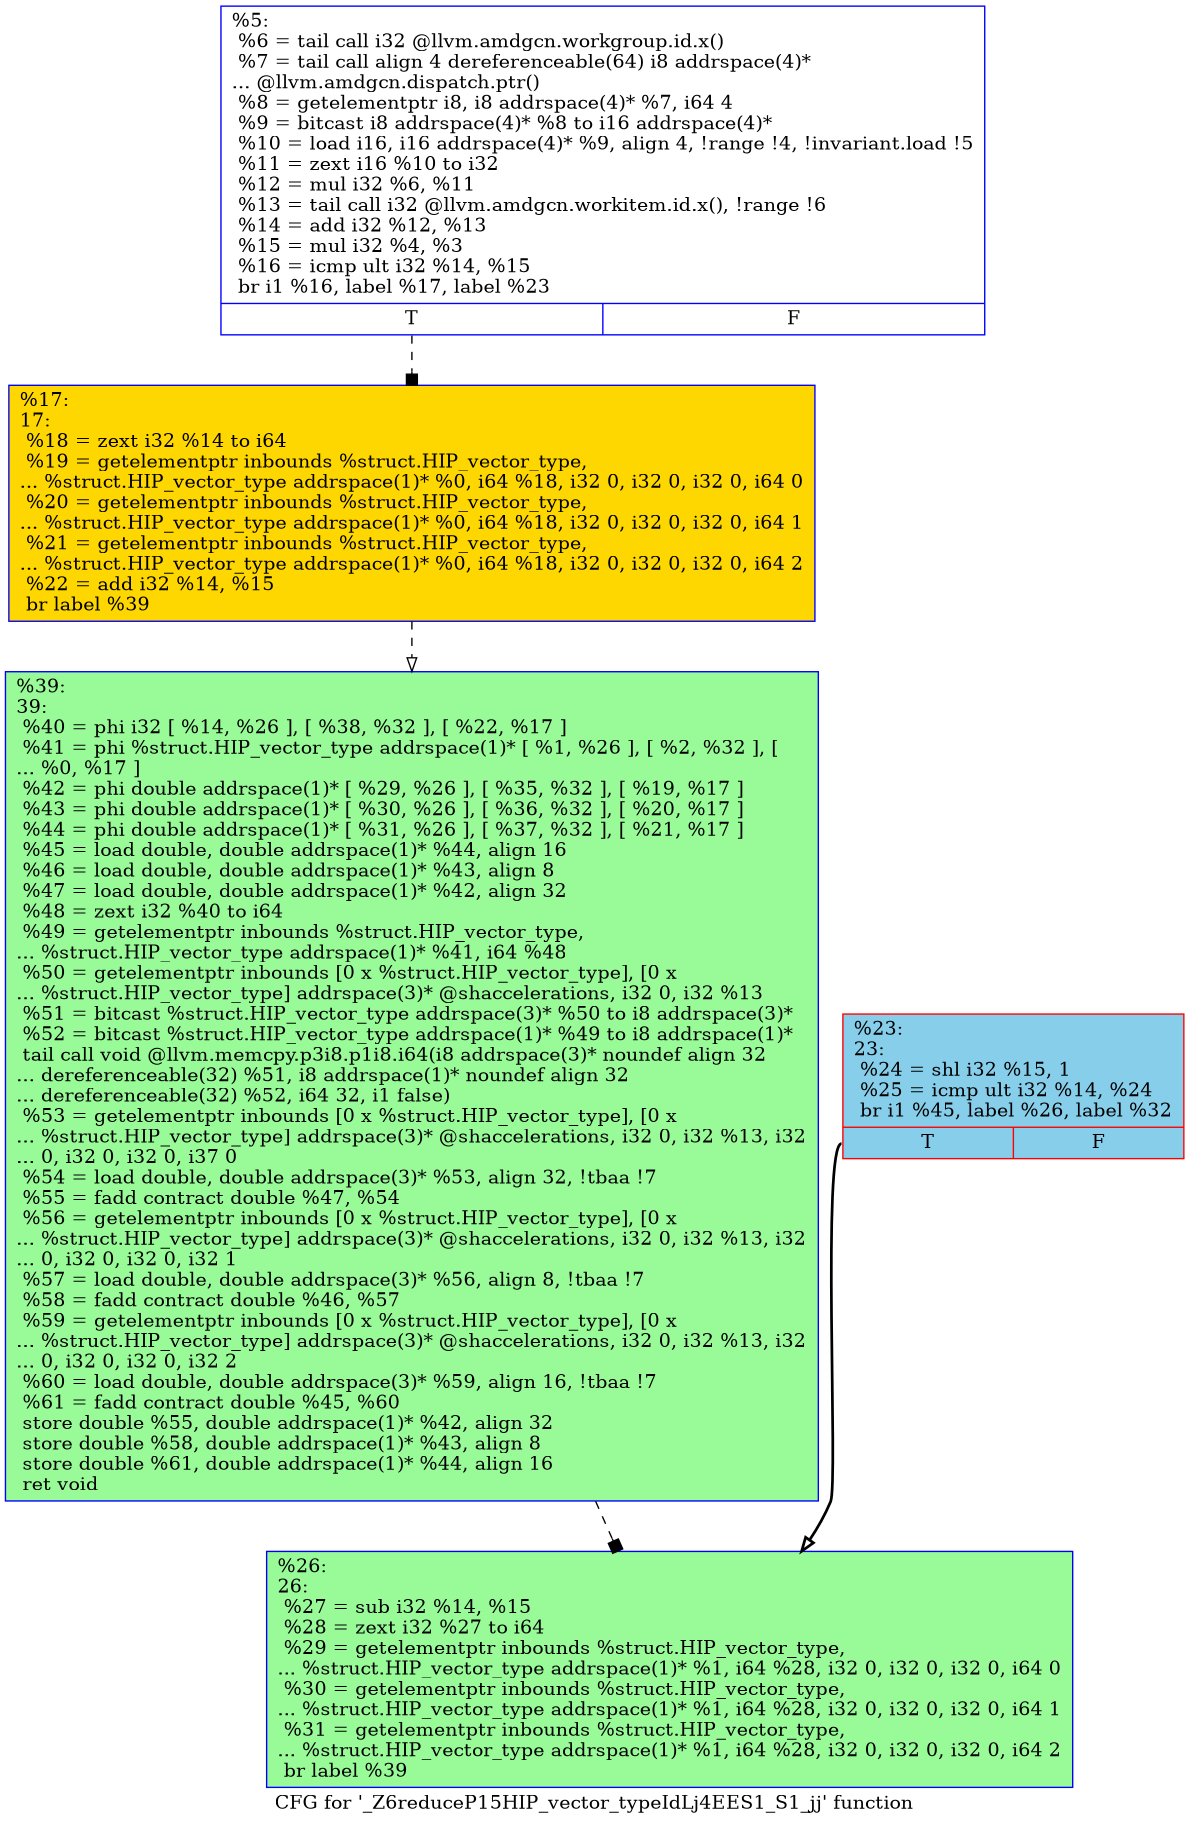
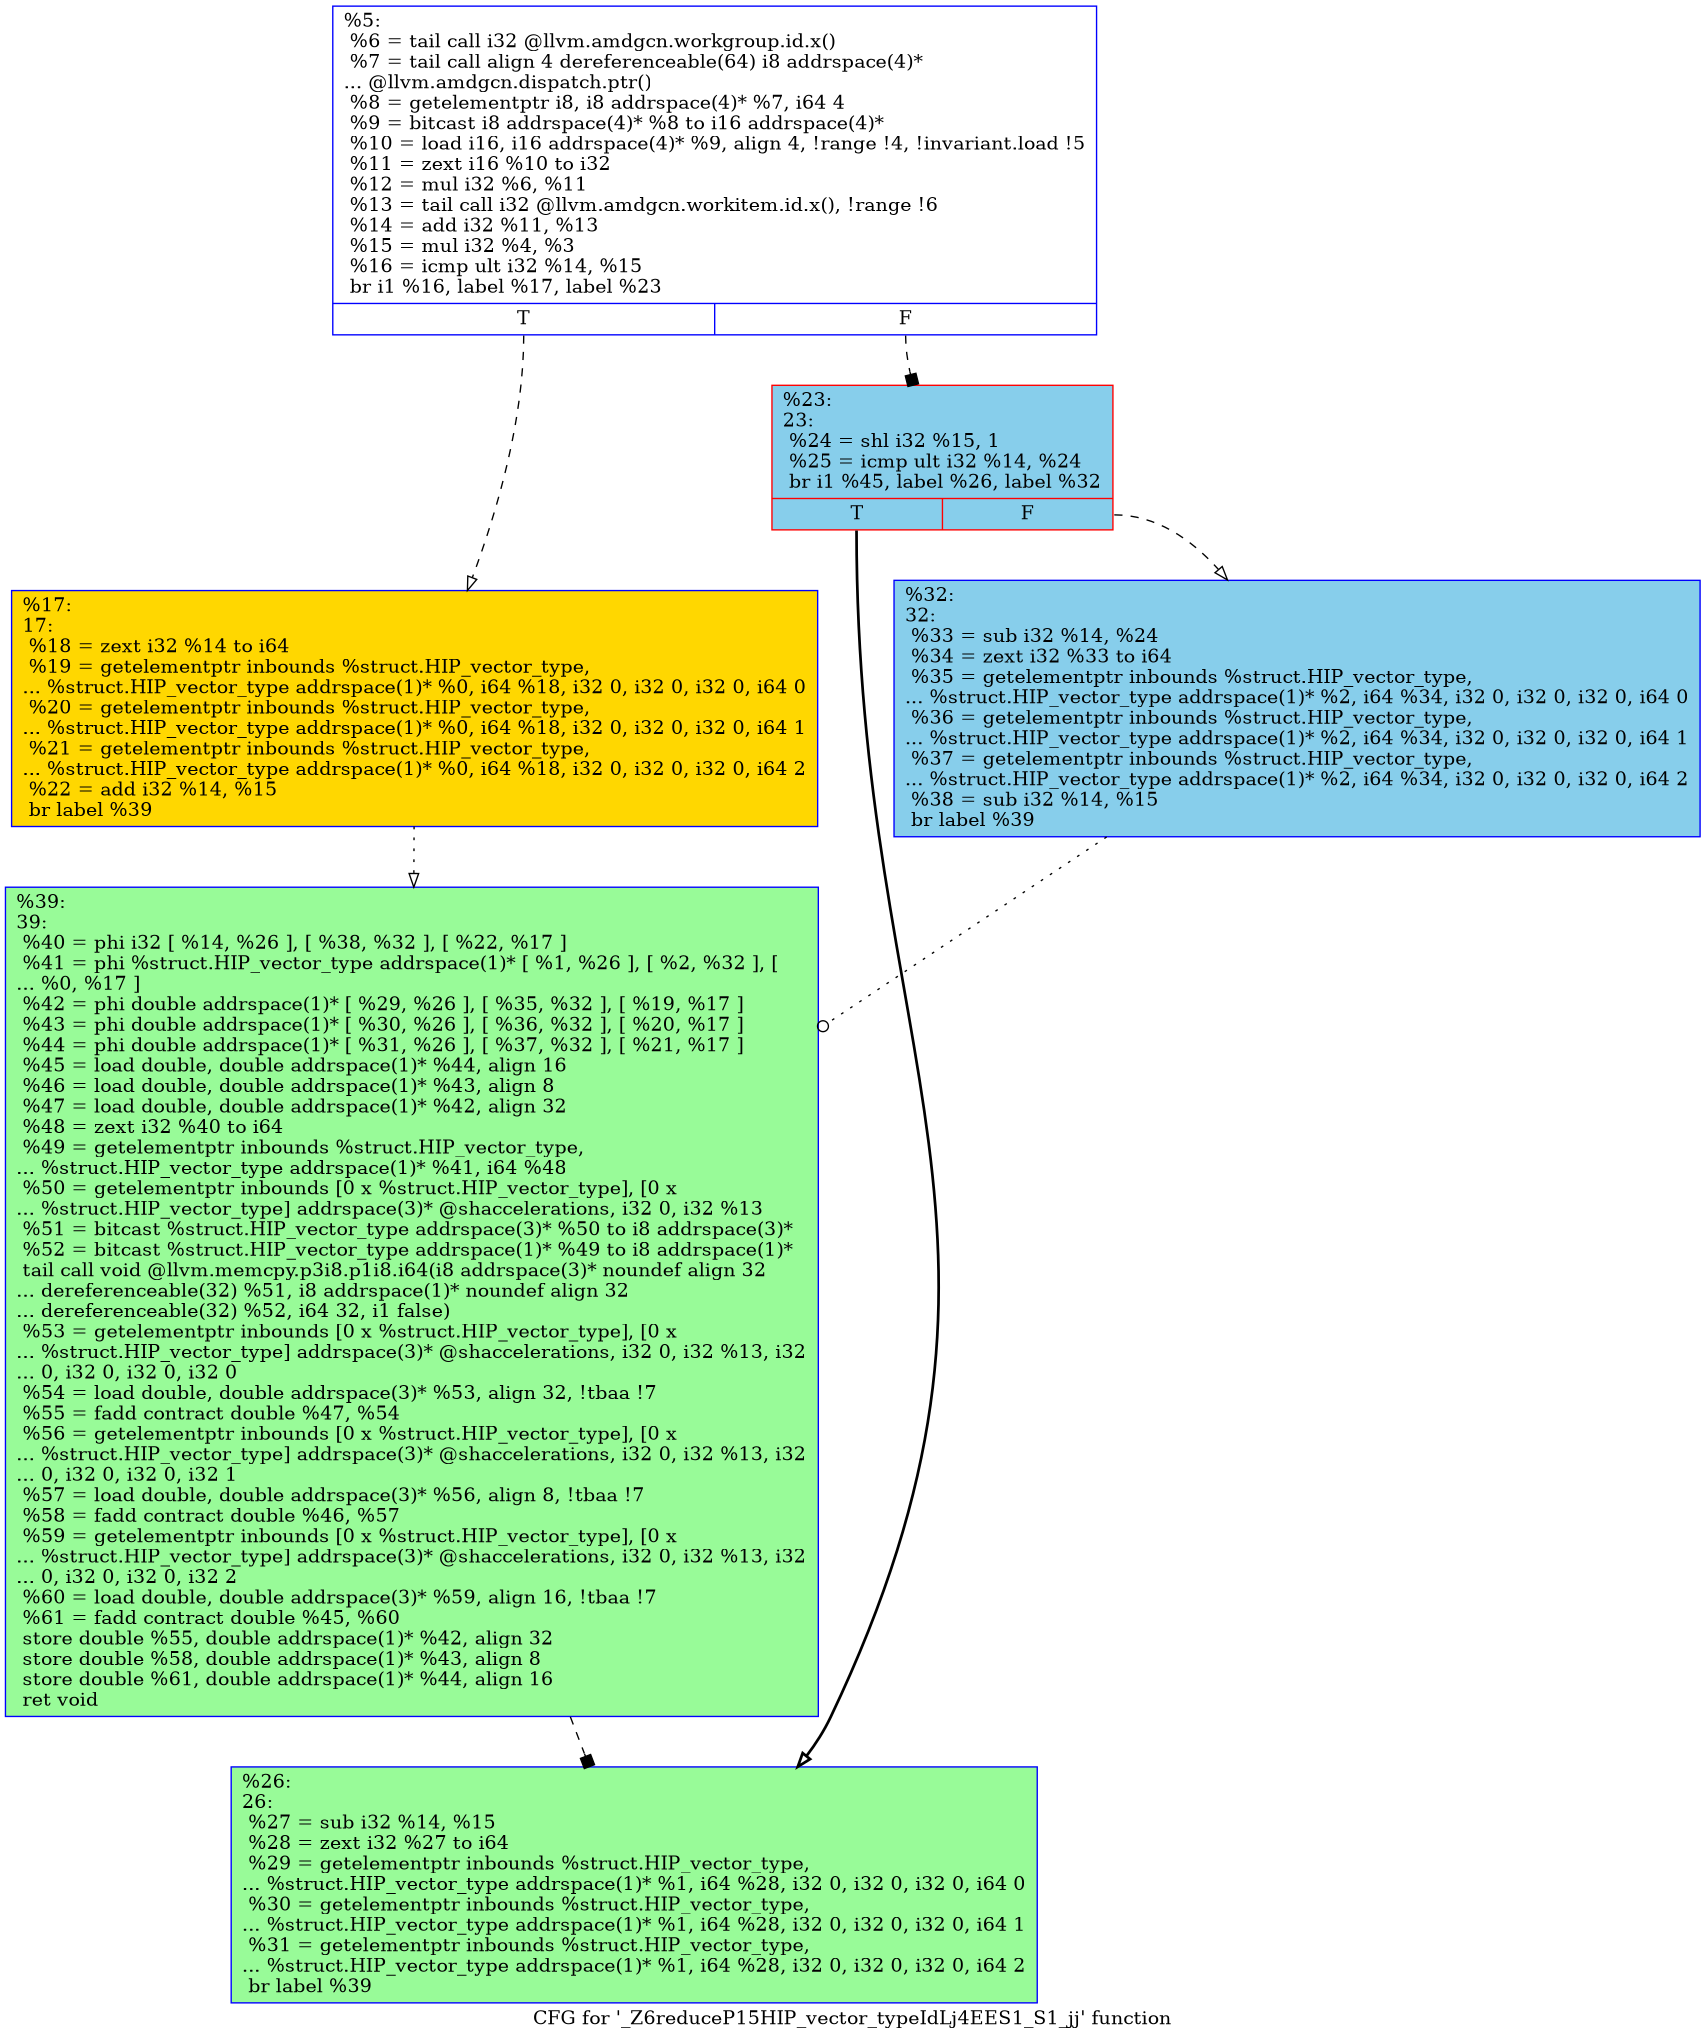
node "%5:": text "%14 = add i32 %12, %13" -> "%14 = add i32 %11, %13"
edge "%5:" -> "%17:": arrowhead box -> onormal
edge "%5:" -> "%23:": added
edge "%17:" -> "%39:": style dashed -> dotted
node "%32:": added
node "%39:": text "... 0, i32 0, i32 0, i37 0" -> "... 0, i32 0, i32 0, i32 0"
